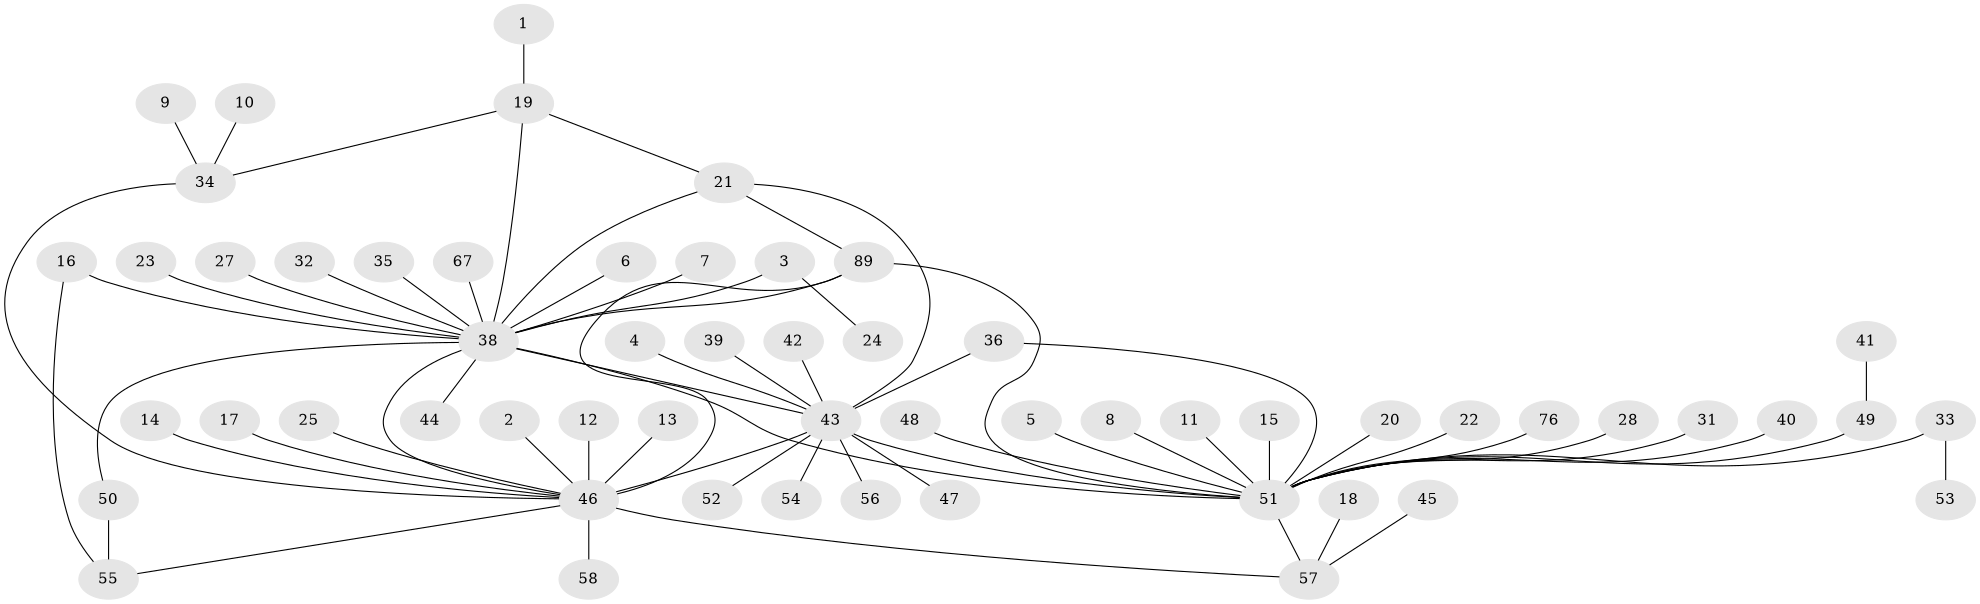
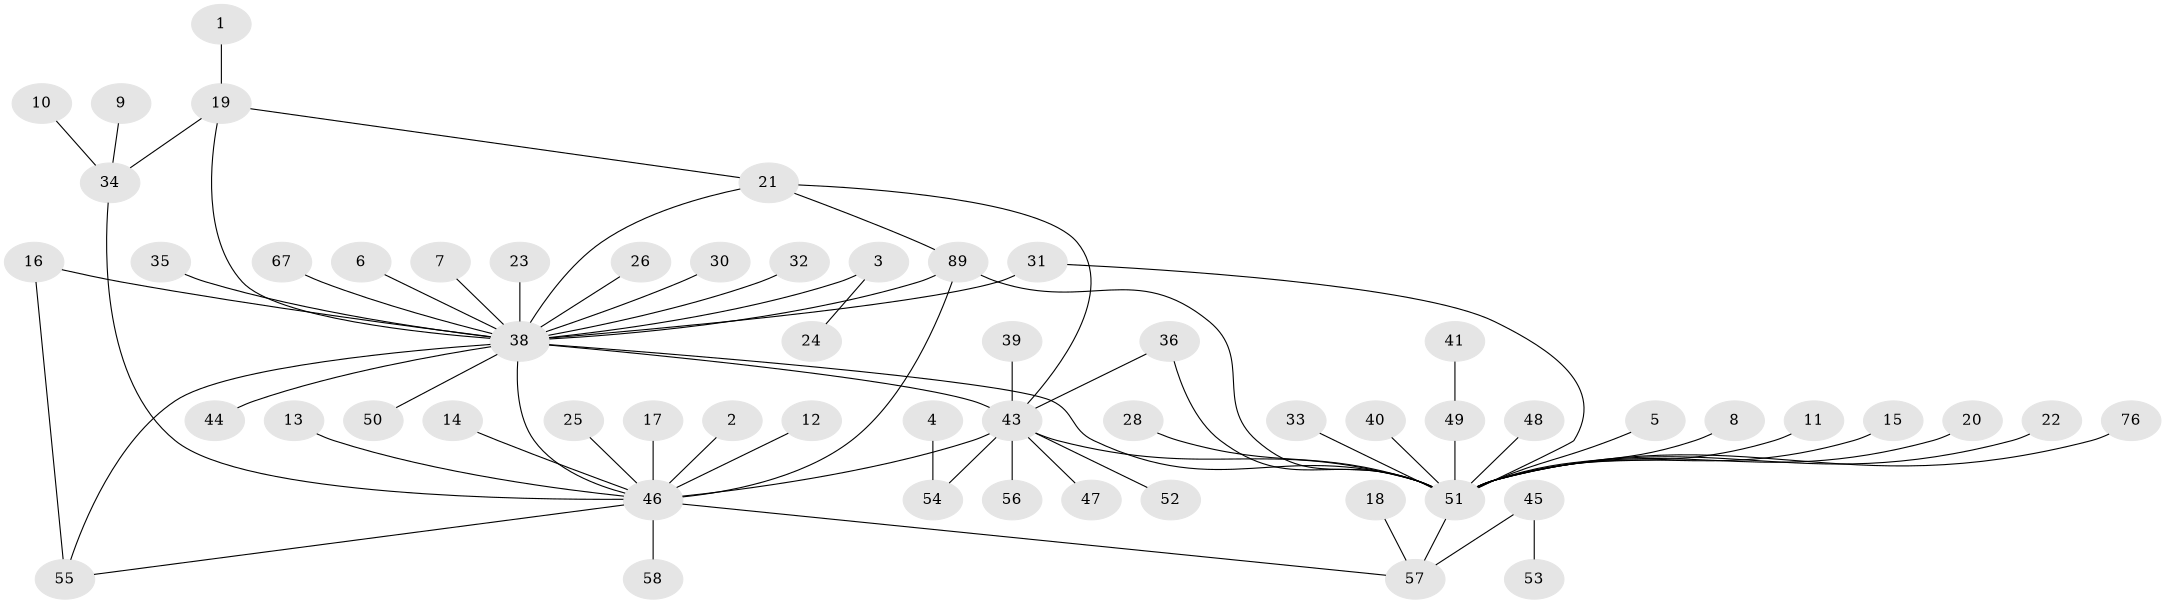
node "27": label "27" -> "26"
node "30": added
edge "31" -- "38": added
node "42": removed
edge "4" -- "43": now "4" -- "54"
edge "33" -- "53": now "45" -- "53"
edge "50" -- "55": now "38" -- "55"
